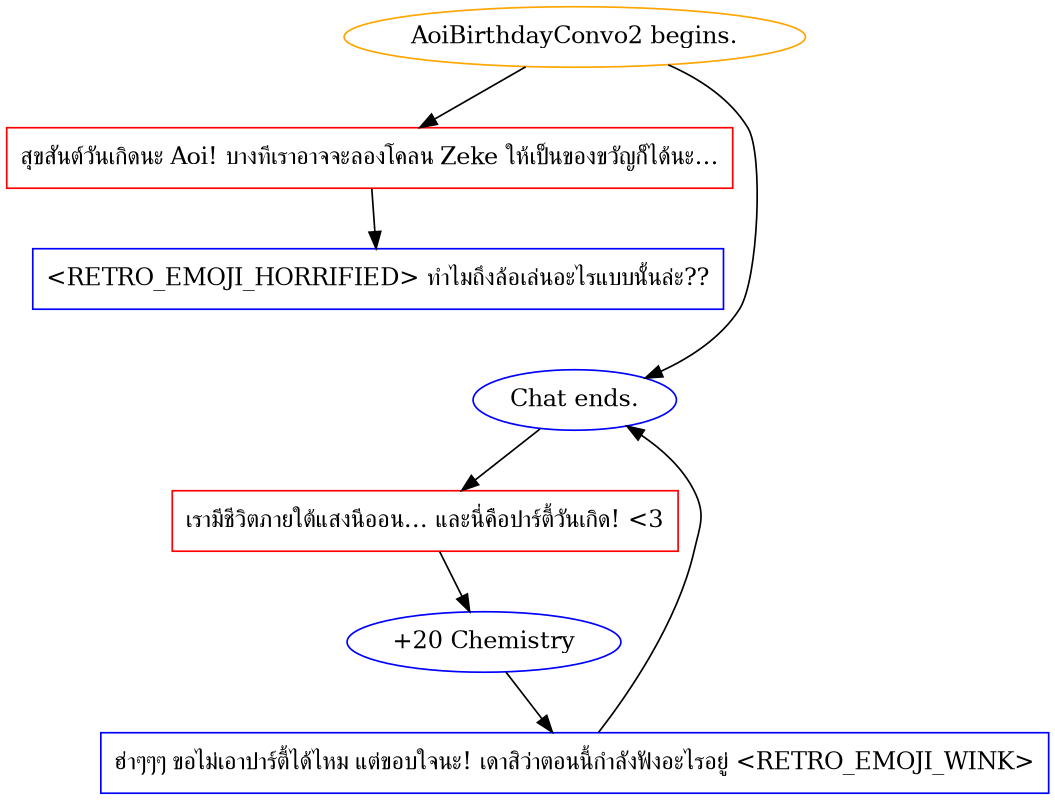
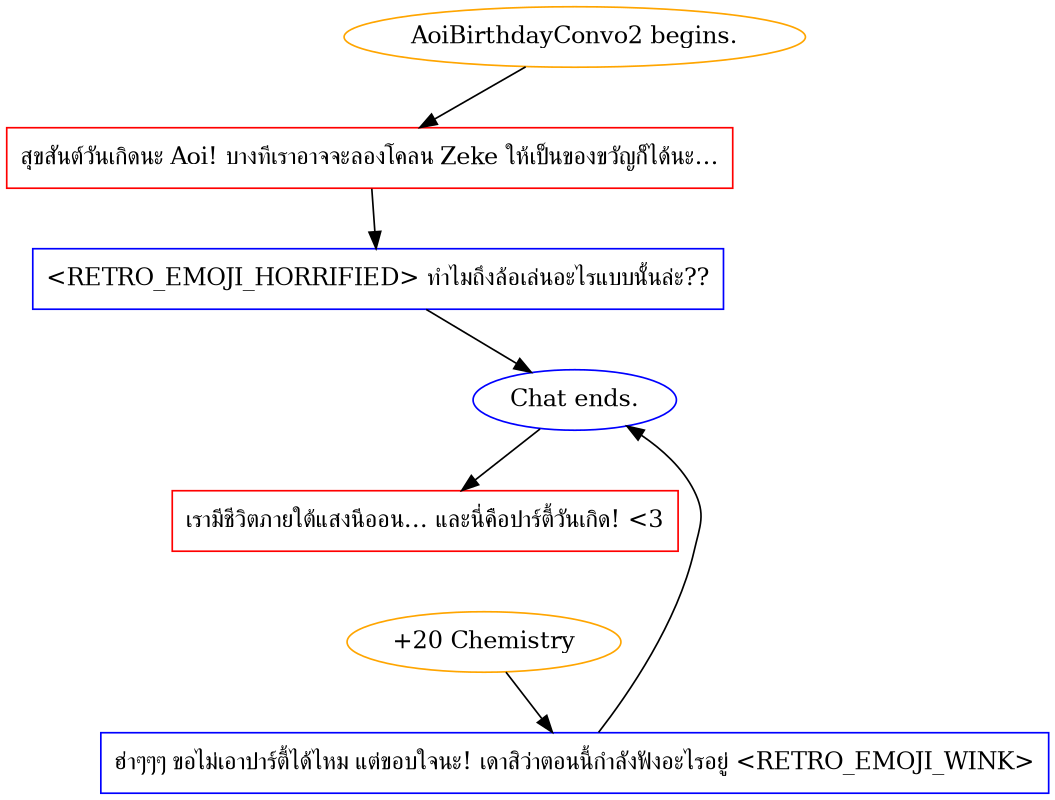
edge "AoiBirthdayConvo2 begins." -> "Chat ends.": now "<RETRO_EMOJI_HORRIFIED> ทำไมถึงล้อเล่นอะไรแบบนั้นล่ะ??" -> "Chat ends."
edge "เรามีชีวิตภายใต้แสงนีออน… และนี่คือปาร์ตี้วันเกิด! <3" -> "+20 Chemistry": removed
node "+20 Chemistry": color blue -> orange
